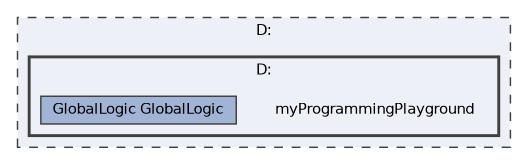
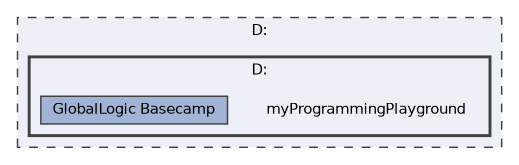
node "GlobalLogic GlobalLogic": label "GlobalLogic GlobalLogic" -> "GlobalLogic Basecamp"
